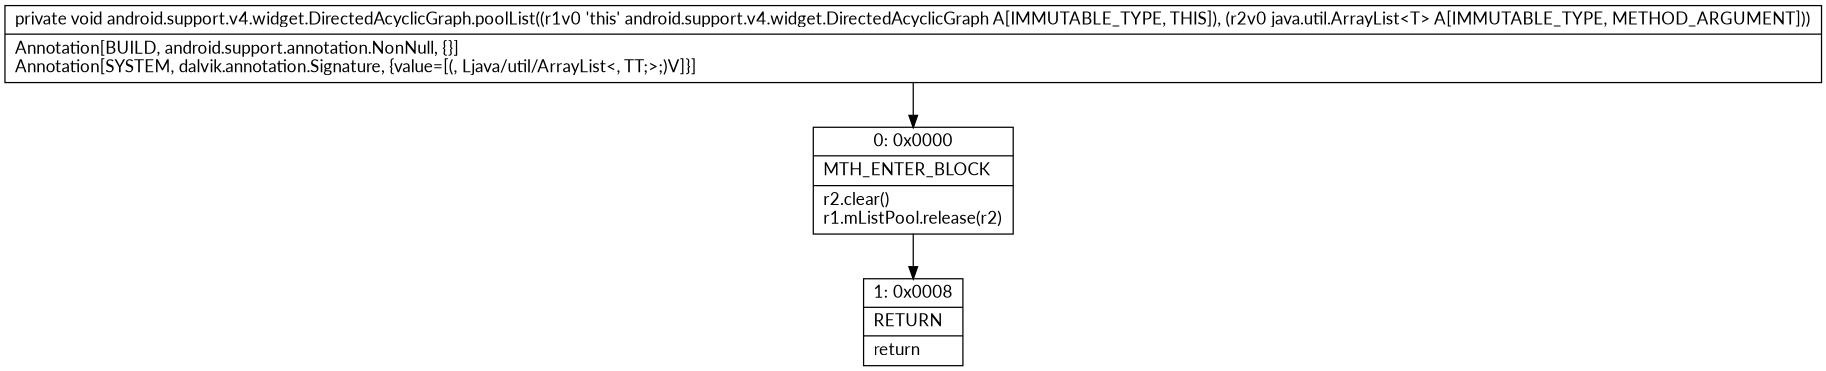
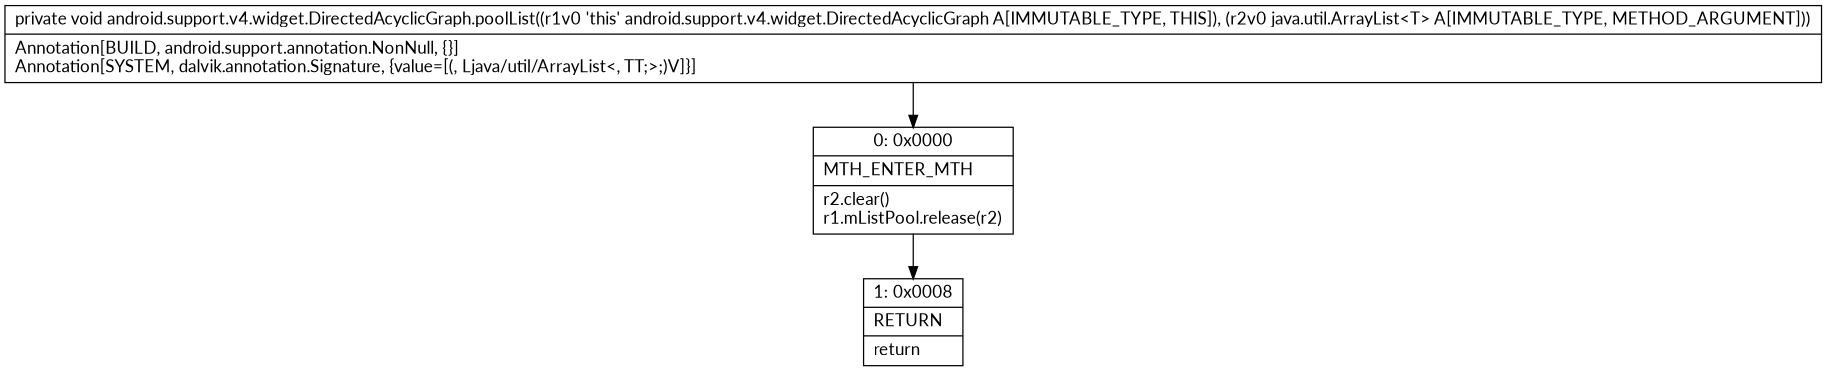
node "0: 0x0000": text "MTH_ENTER_BLOCK" -> "MTH_ENTER_MTH"
